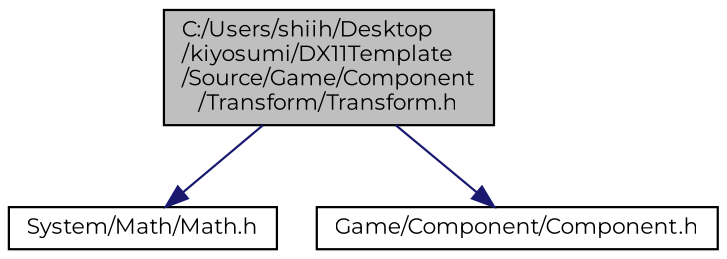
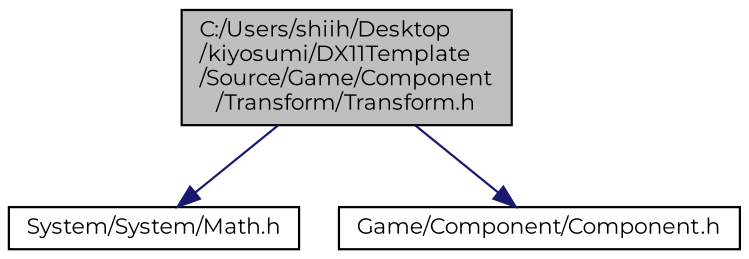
node "System/Math/Math.h": label "System/Math/Math.h" -> "System/System/Math.h"
